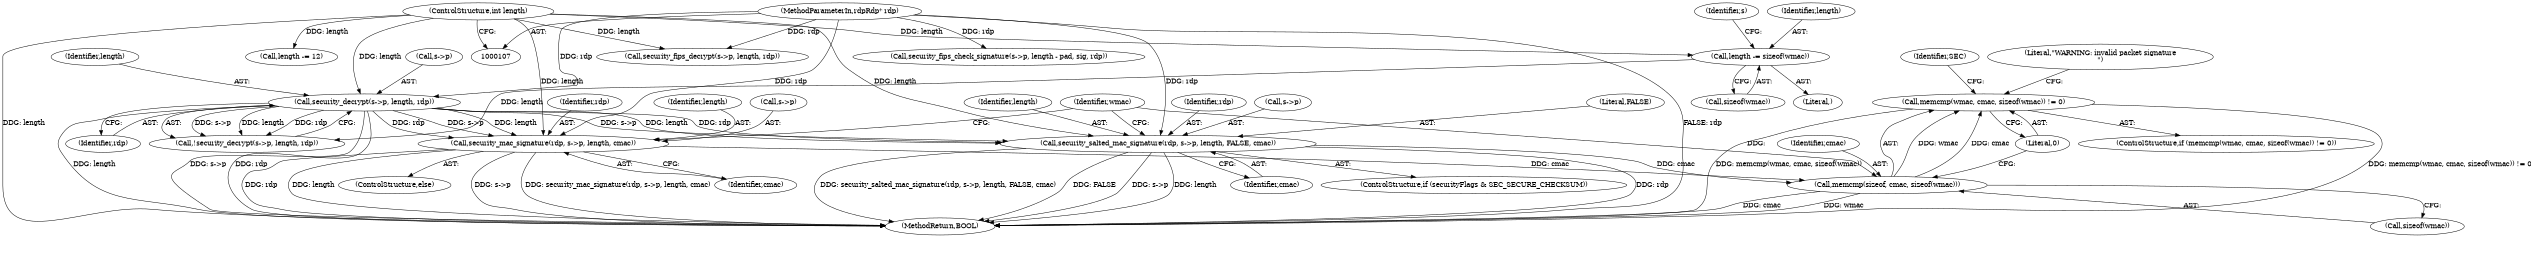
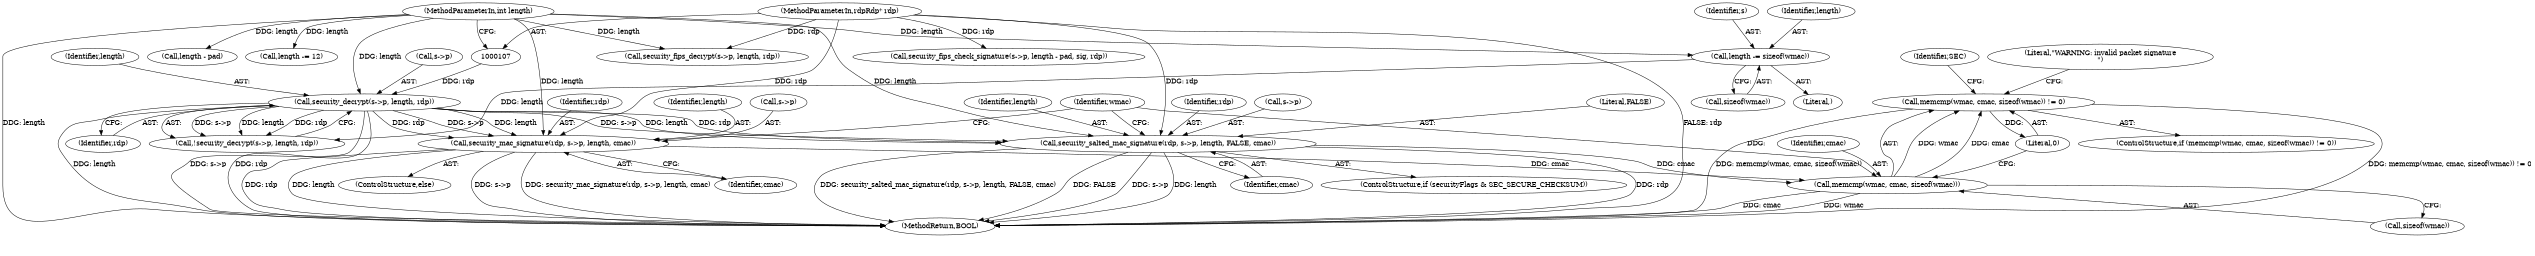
node "(ControlStructure,int length)": label "(ControlStructure,int length)" -> "(MethodParameterIn,int length)"
edge "(Identifier,s)" -> "(Call,length -= sizeof(wmac))": label "CFG: " -> "AST: "
edge "(MethodParameterIn,rdpRdp* rdp)" -> "(Call,security_decrypt(s->p, length, rdp))": now "1000107" -> "(Call,security_decrypt(s->p, length, rdp))"
node "(Call,length - pad)": added
edge "(Call,memcmp(wmac, cmac, sizeof(wmac)) != 0)" -> "(Literal,0)": label "CFG: " -> "DDG: "
node "(Call,memcmp(sizeof, cmac, sizeof(wmac)))": label "(Call,memcmp(sizeof, cmac, sizeof(wmac)))" -> "(Call,memcmp(wmac, cmac, sizeof(wmac)))"
